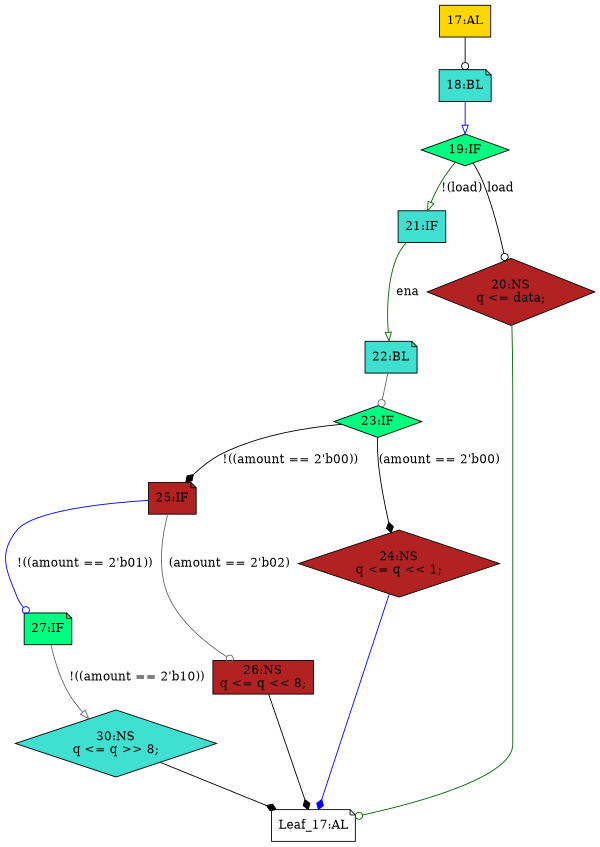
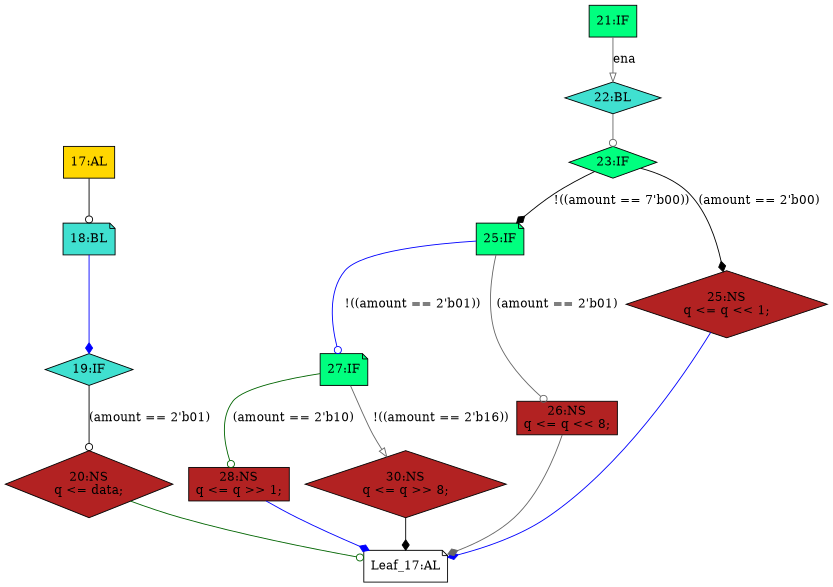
edge "18:BL" -> "19:IF": arrowhead onormal -> diamond
node "19:IF": fillcolor springgreen -> turquoise
edge "19:IF" -> "21:IF": removed, label "!(load)"
edge "19:IF" -> "20:NS q <= data;": label "load" -> "(amount == 2'b01)"
node "21:IF": fillcolor turquoise -> springgreen
edge "21:IF" -> "22:BL": color darkgreen -> gray40
node "22:BL": shape note -> diamond
edge "23:IF" -> "25:IF": label "!((amount == 2'b00))" -> "!((amount == 7'b00))"
node "28:NS q <= q >> 1;": added
node "25:IF": fillcolor firebrick -> springgreen
edge "25:IF" -> "26:NS q <= q << 8;": label "(amount == 2'b02)" -> "(amount == 2'b01)"
node "24:NS q <= q << 1;": label "24:NS q <= q << 1;" -> "25:NS q <= q << 1;"
edge "27:IF" -> "30:NS q <= q >> 8;": label "!((amount == 2'b10))" -> "!((amount == 2'b16))"
node "30:NS q <= q >> 8;": fillcolor turquoise -> firebrick
edge "26:NS q <= q << 8;" -> "Leaf_17:AL": color black -> gray40
